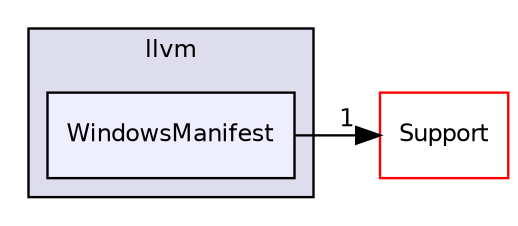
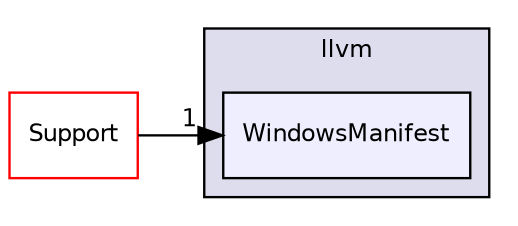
edge "WindowsManifest" -> "Support": reversed
